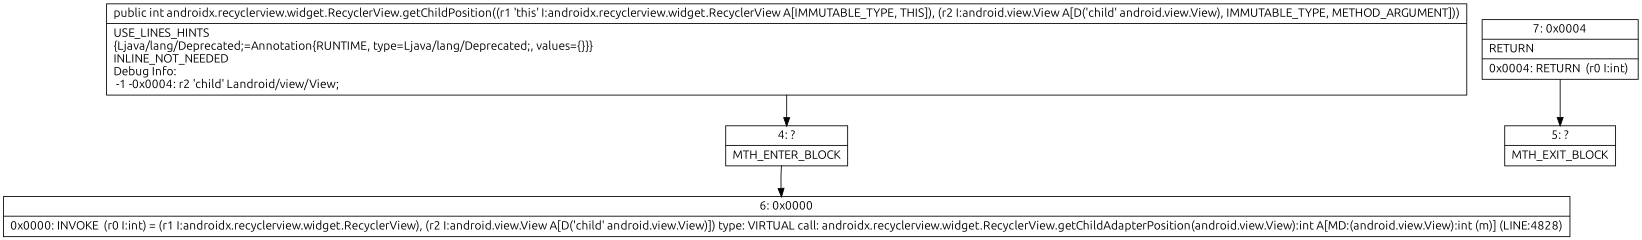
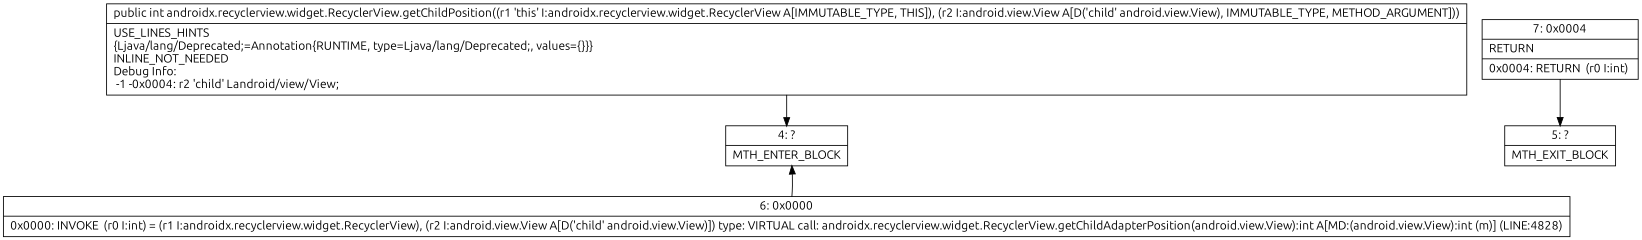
edge "4: ?" -> "6: 0x0000": reversed
